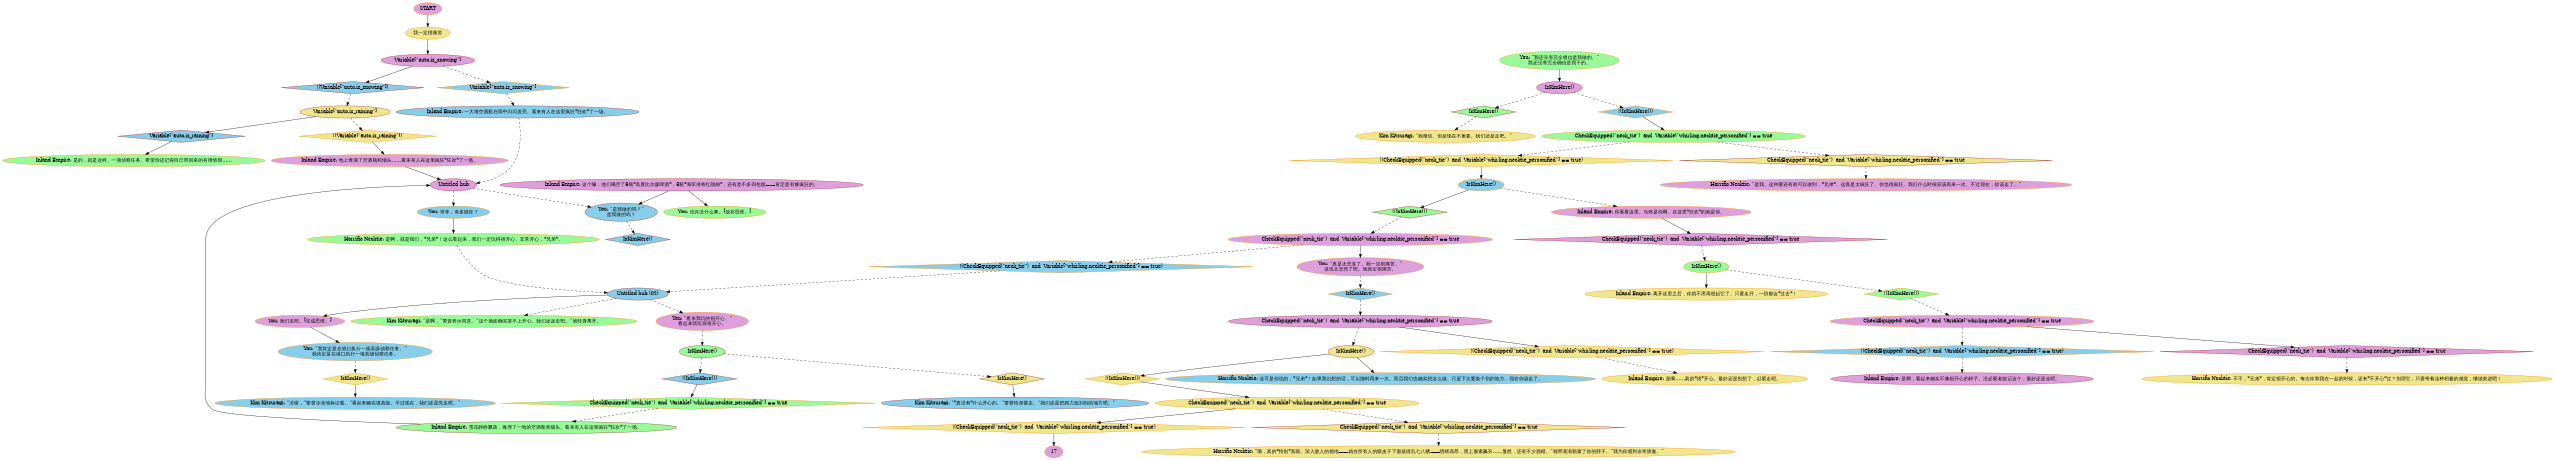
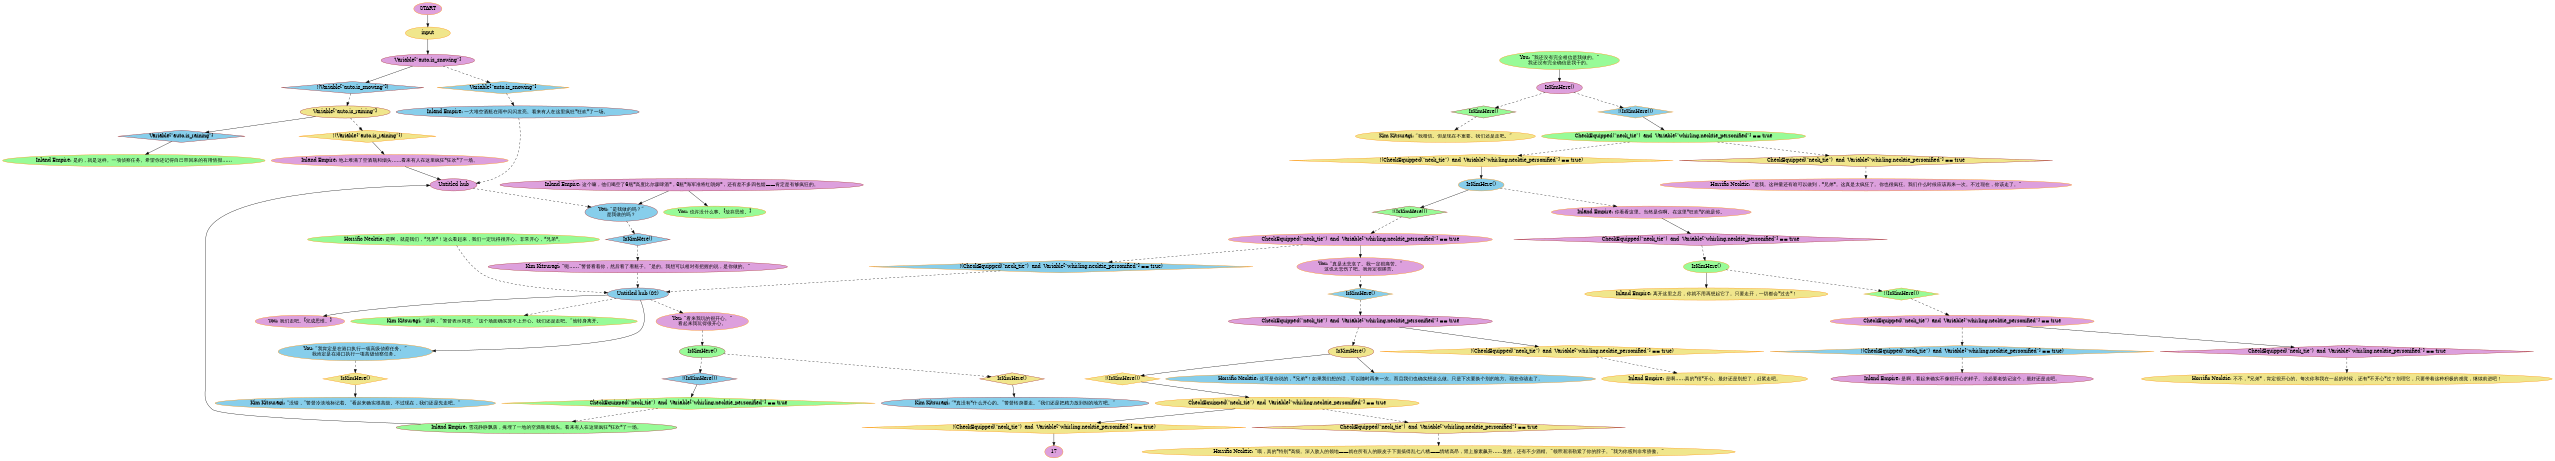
node "我一定很痛苦": label "我一定很痛苦" -> "input"
node "You: 等等，有多疯狂？": removed
node "Kim Kitsuragi: “呃……”警督看着你，然后看了看瓶子。“是的。我想可以相对有把握的说，是你做的。”": added
edge "You: 我们走吧。[完成思维。]" -> "You: “我肯定是在港口执行一项高级侦察任务。” 我肯定是在港口执行一项高级侦察任务。": now "Untitled hub (02)" -> "You: “我肯定是在港口执行一项高级侦察任务。” 我肯定是在港口执行一项高级侦察任务。"
